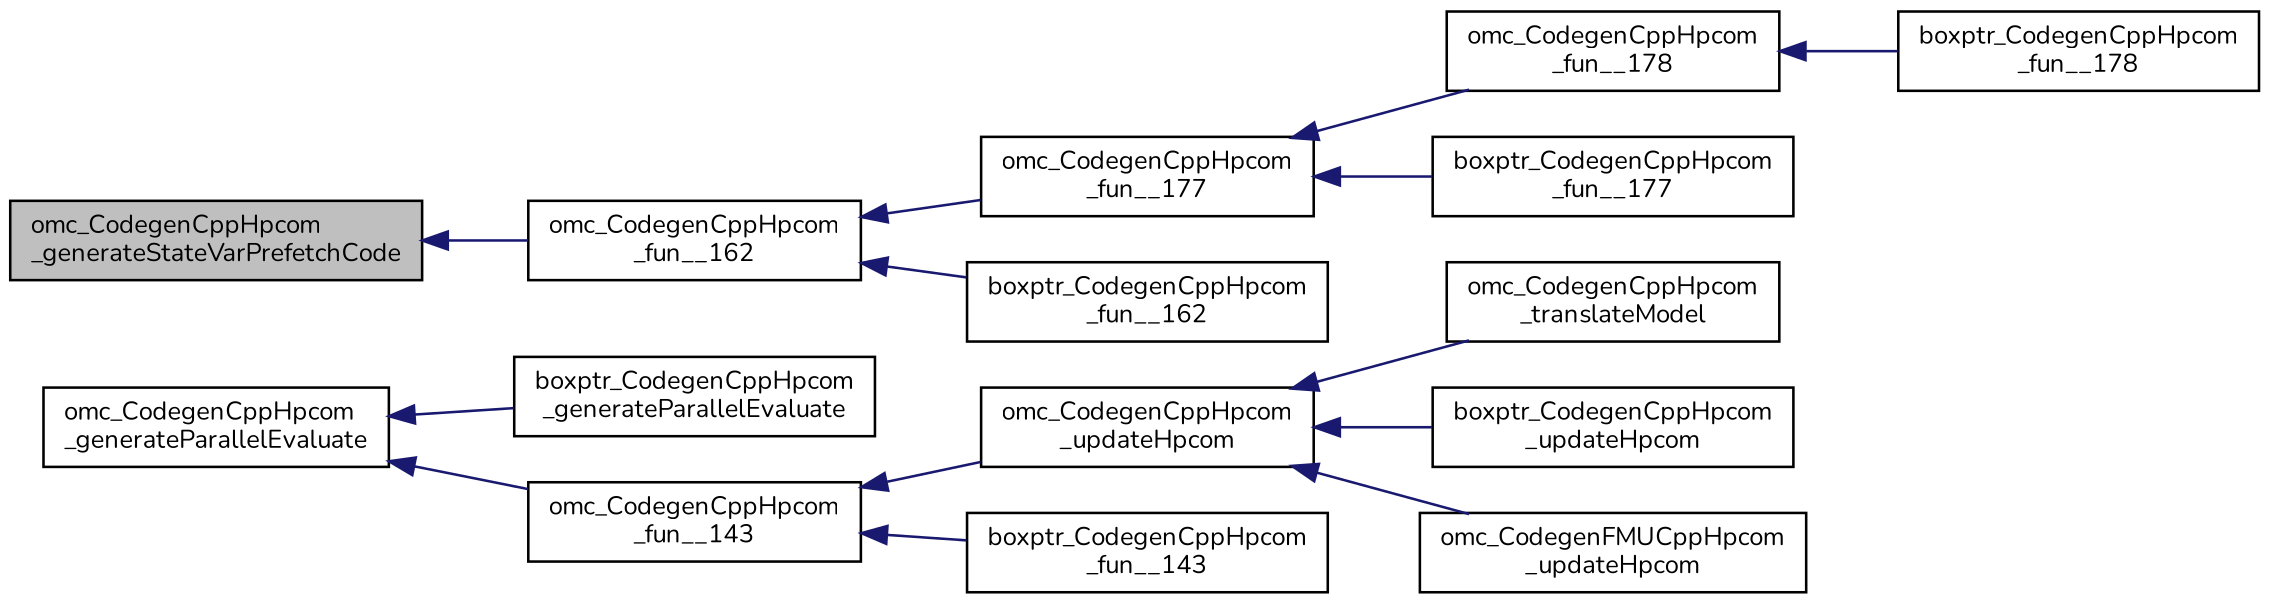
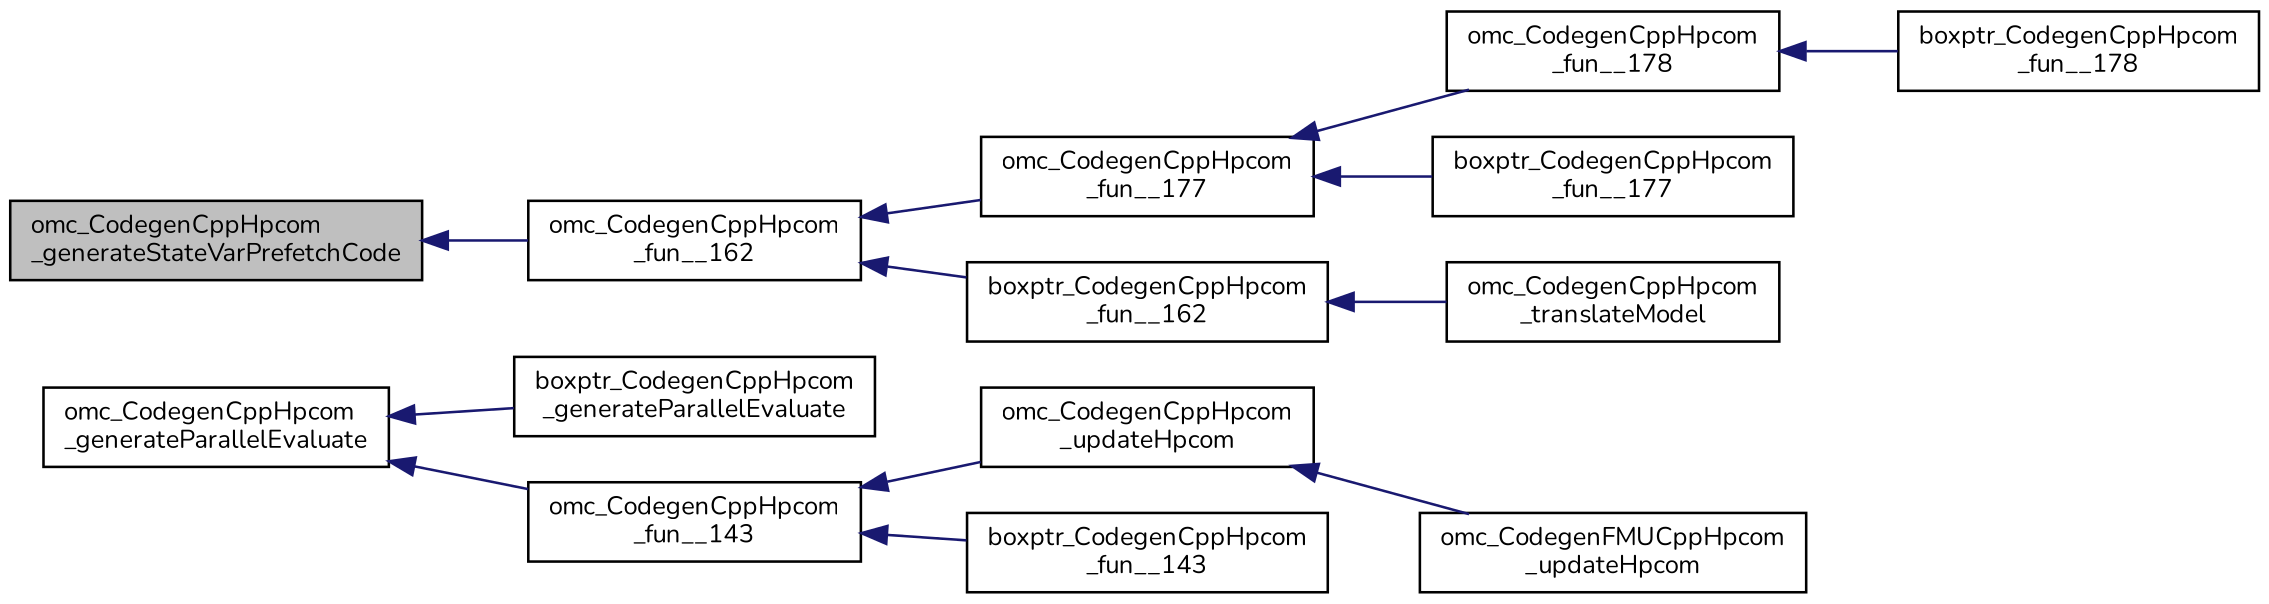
edge "omc_CodegenCppHpcom _translateModel" -> "omc_CodegenCppHpcom _updateHpcom": now "omc_CodegenCppHpcom _translateModel" -> "boxptr_CodegenCppHpcom _fun__162"
node "boxptr_CodegenCppHpcom _updateHpcom": removed
